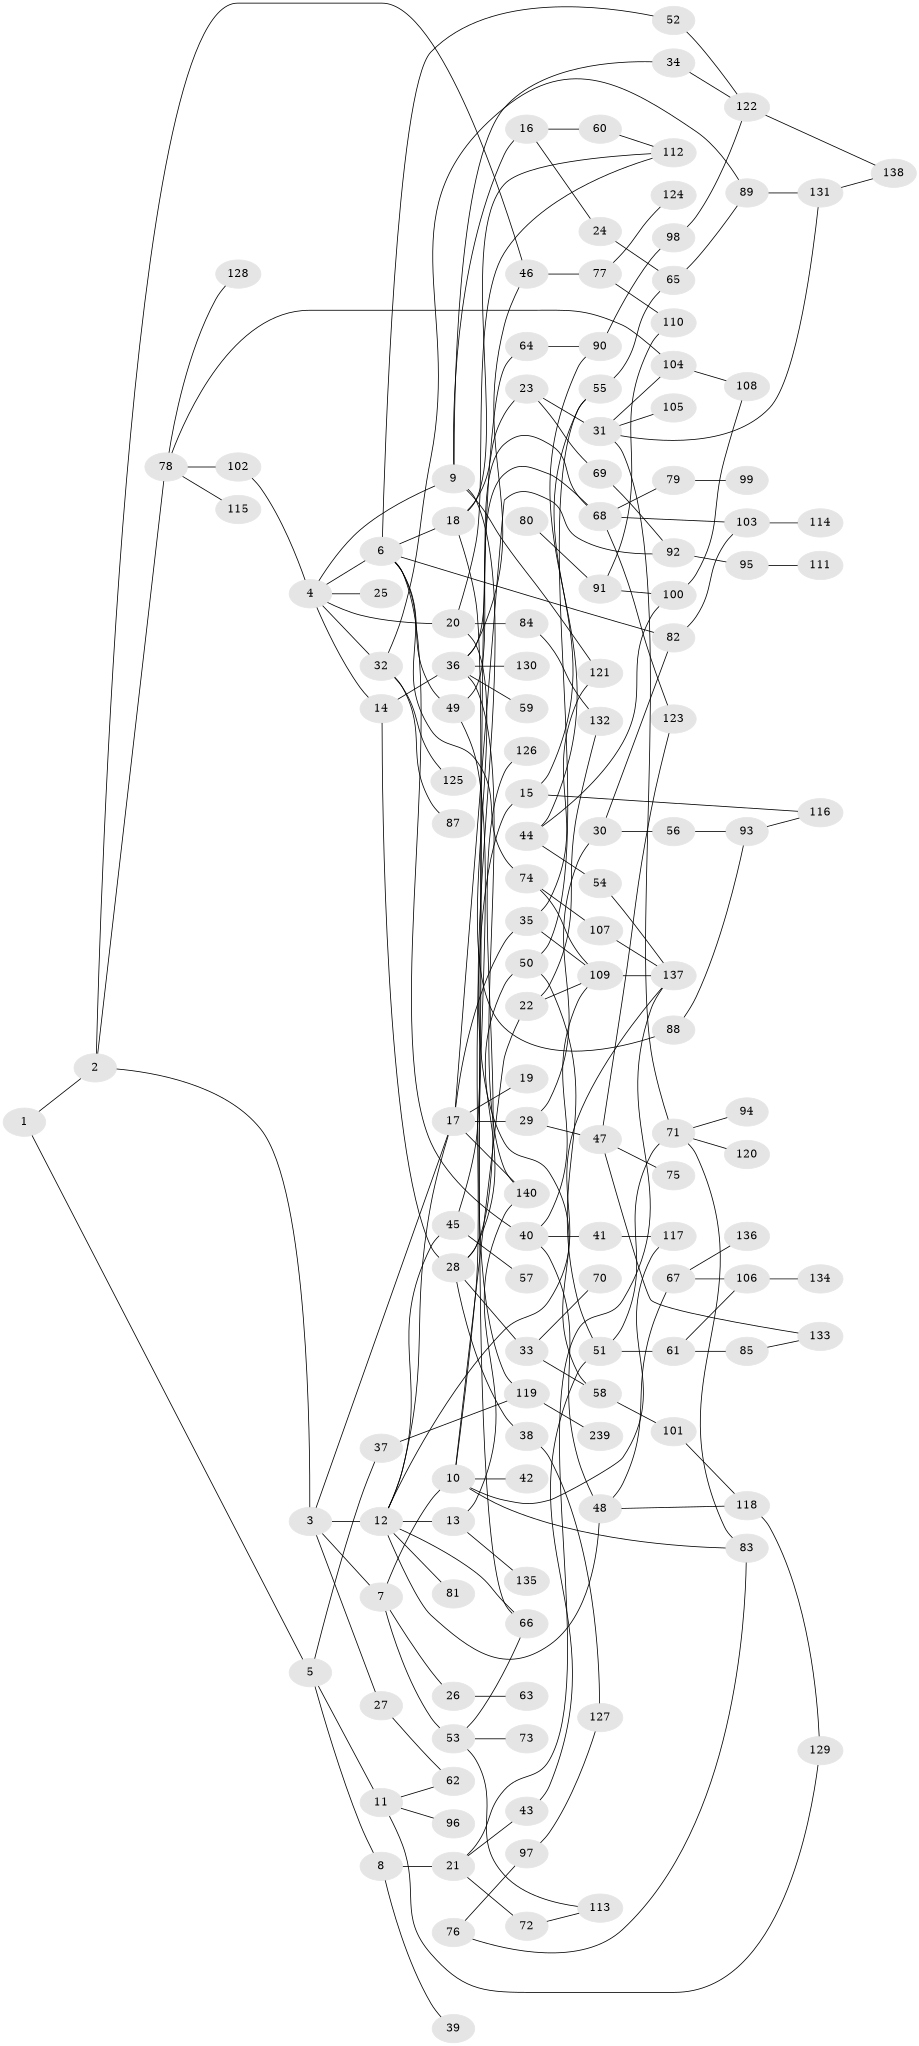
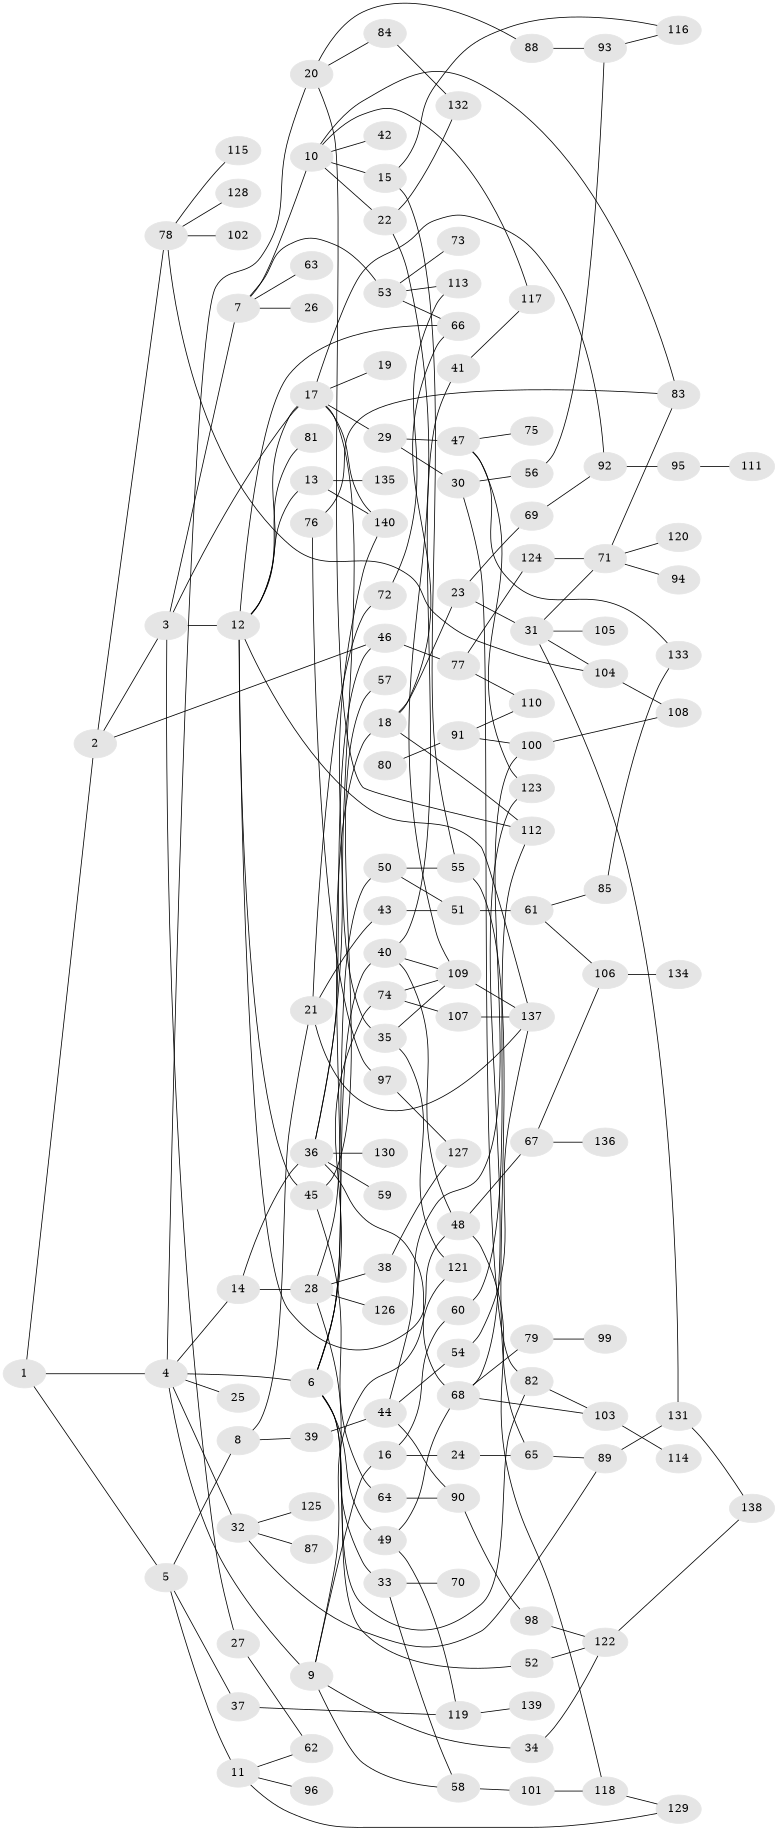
edge "102" -- "4": now "1" -- "4"
edge "71" -- "51": now "71" -- "124"
edge "44" -- "39": added
node "239": label "239" -> "139"
edge "26" -- "63": now "7" -- "63"
